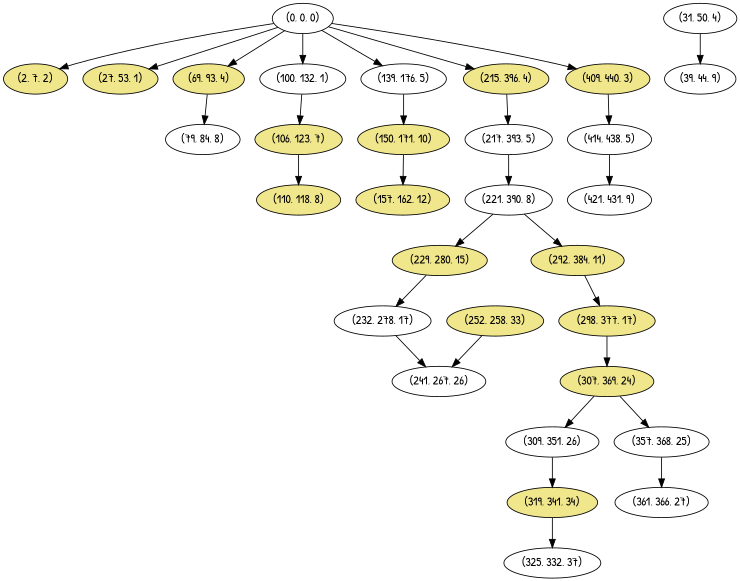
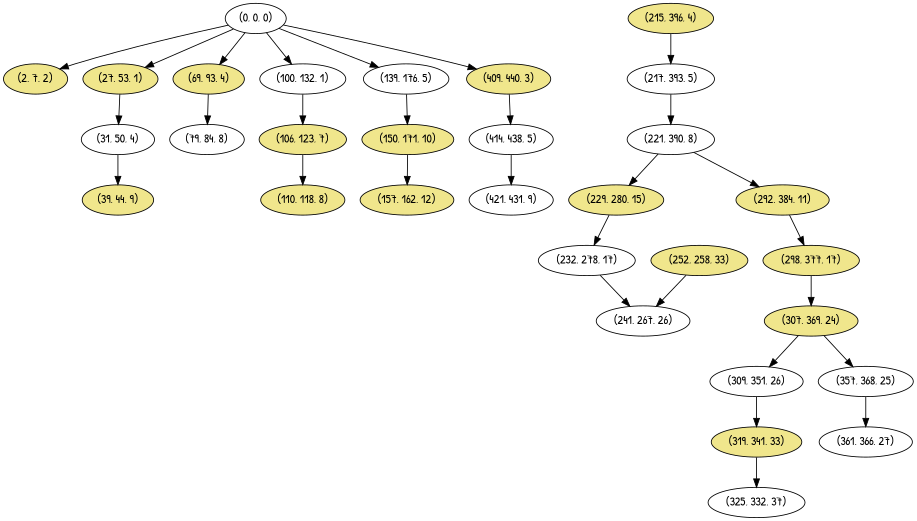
edge "(0, 0, 0)" -> "(215, 396, 4)": removed
node "(39, 44, 9)": fillcolor white -> khaki
edge "(27, 53, 1)" -> "(31, 50, 4)": added
node "(319, 341, 34)": label "(319, 341, 34)" -> "(319, 341, 33)"
